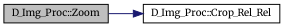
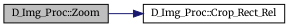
node "D_Img_Proc::Crop_Rel_Rel": label "D_Img_Proc::Crop_Rel_Rel" -> "D_Img_Proc::Crop_Rect_Rel"
